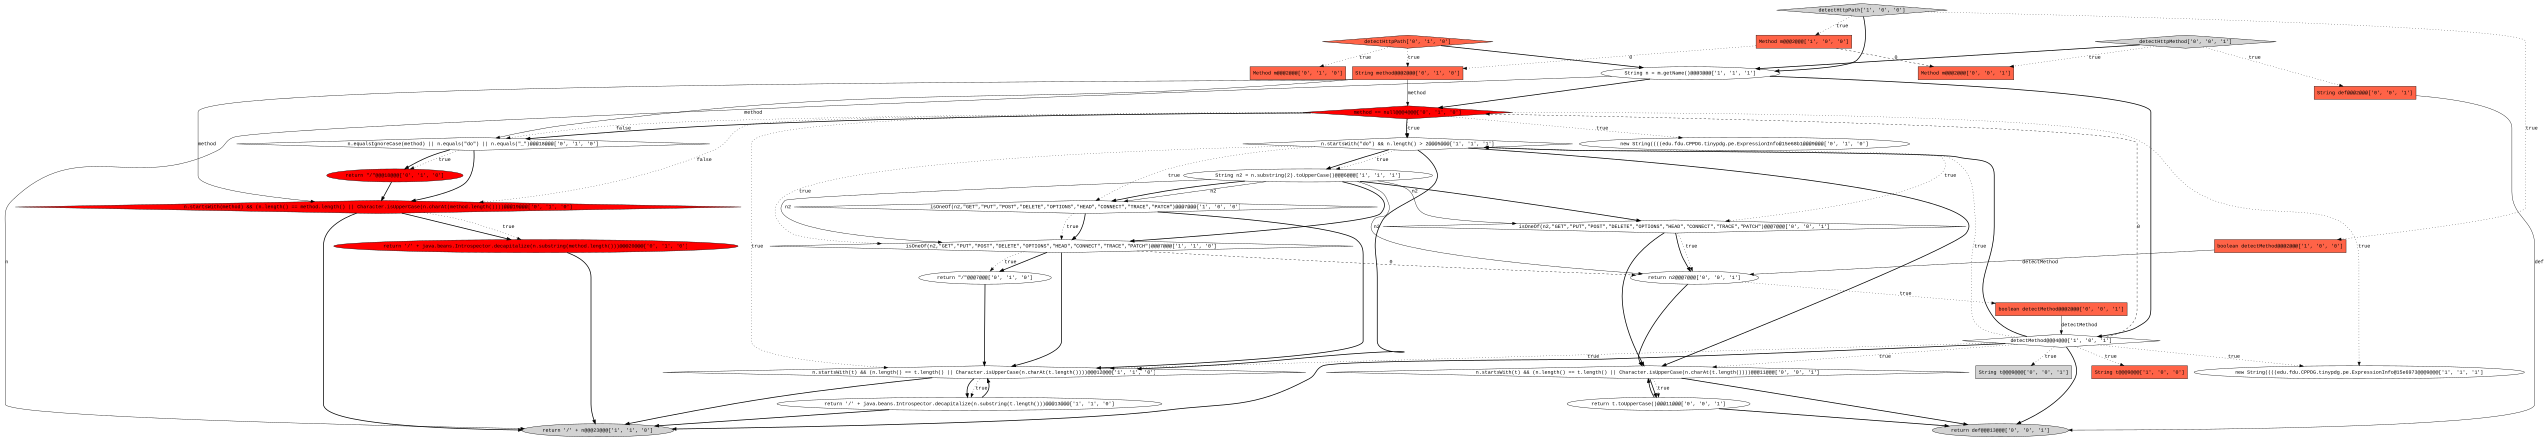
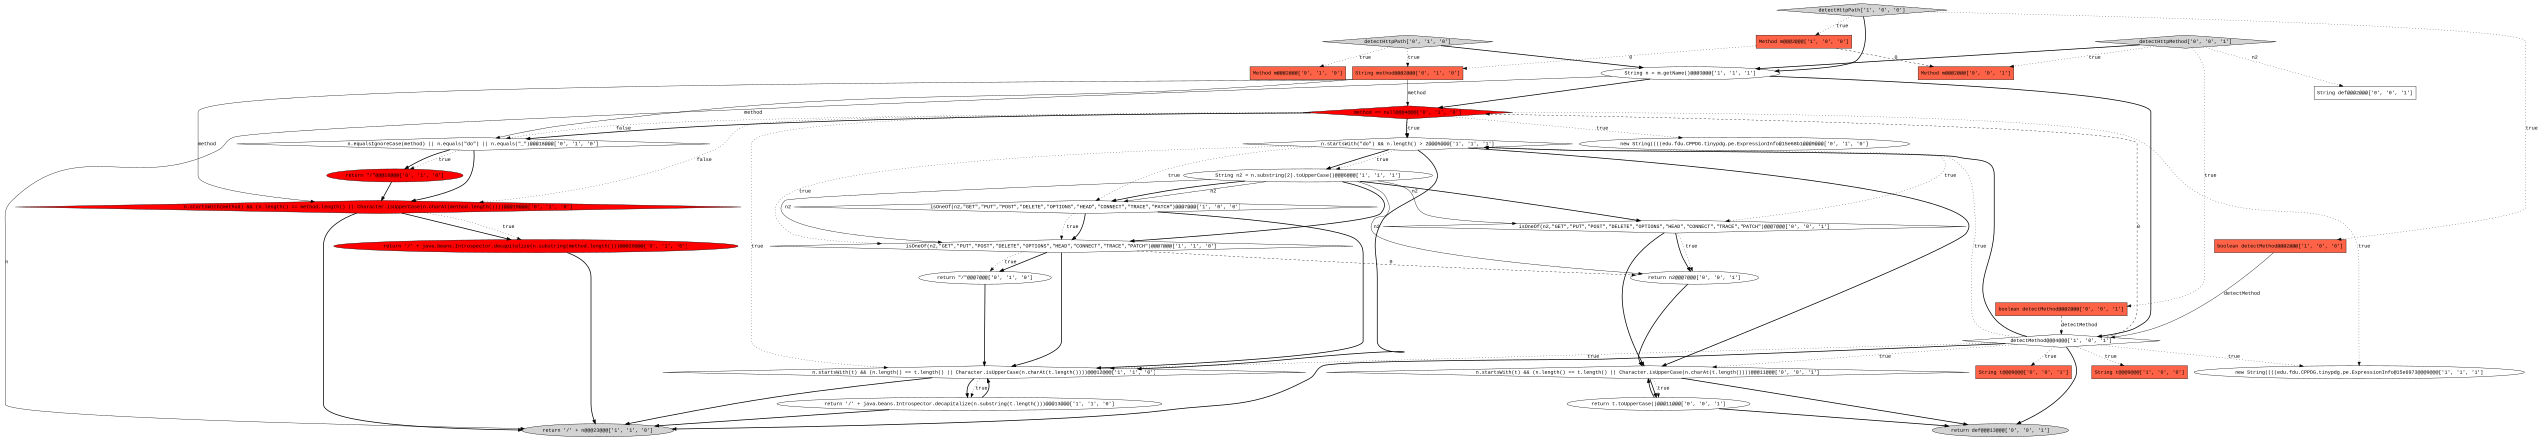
node "detectHttpPath['0', '1', '0']": fillcolor tomato -> lightgray
edge "detectHttpMethod['0', '0', '1']" -> "String def@@@2@@@['0', '0', '1']": label "true" -> "n2"
node "String def@@@2@@@['0', '0', '1']": fillcolor tomato -> white
edge "boolean detectMethod@@@2@@@['1', '0', '0']" -> "return n2@@@7@@@['0', '0', '1']": now "boolean detectMethod@@@2@@@['1', '0', '0']" -> "detectMethod@@@4@@@['1', '0', '1']"
edge "return n2@@@7@@@['0', '0', '1']" -> "boolean detectMethod@@@2@@@['0', '0', '1']": now "detectHttpMethod['0', '0', '1']" -> "boolean detectMethod@@@2@@@['0', '0', '1']"
edge "boolean detectMethod@@@2@@@['0', '0', '1']" -> "detectMethod@@@4@@@['1', '0', '1']": style solid -> dashed
node "String t@@@9@@@['0', '0', '1']": fillcolor lightgray -> tomato
edge "String def@@@2@@@['0', '0', '1']" -> "return def@@@13@@@['0', '0', '1']": removed, label "def"
